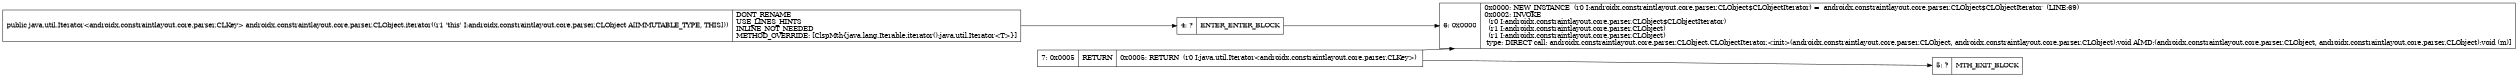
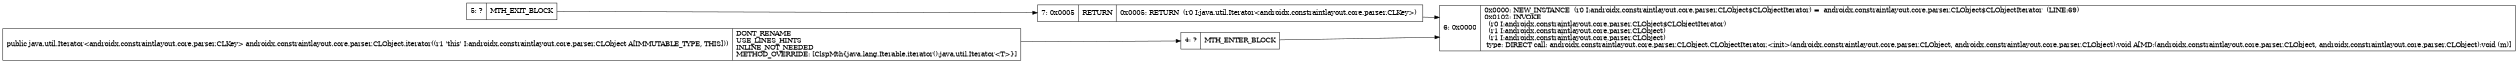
node "6: 0x0000": text "0x0002: INVOKE" -> "0x0102: INVOKE"
node "4: ?": text "ENTER_ENTER_BLOCK" -> "MTH_ENTER_BLOCK"
edge "7: 0x0005" -> "5: ?": reversed
